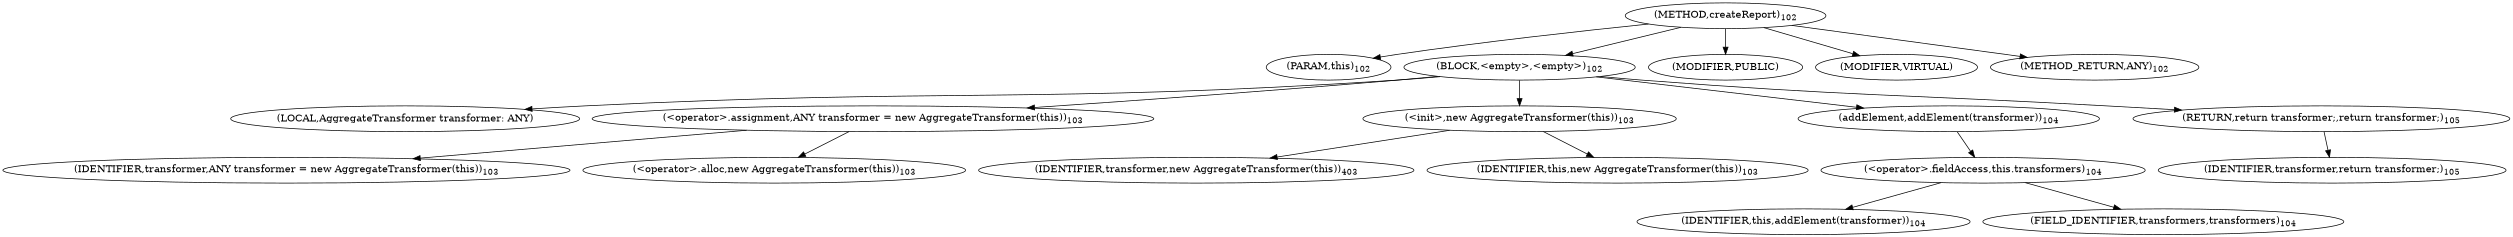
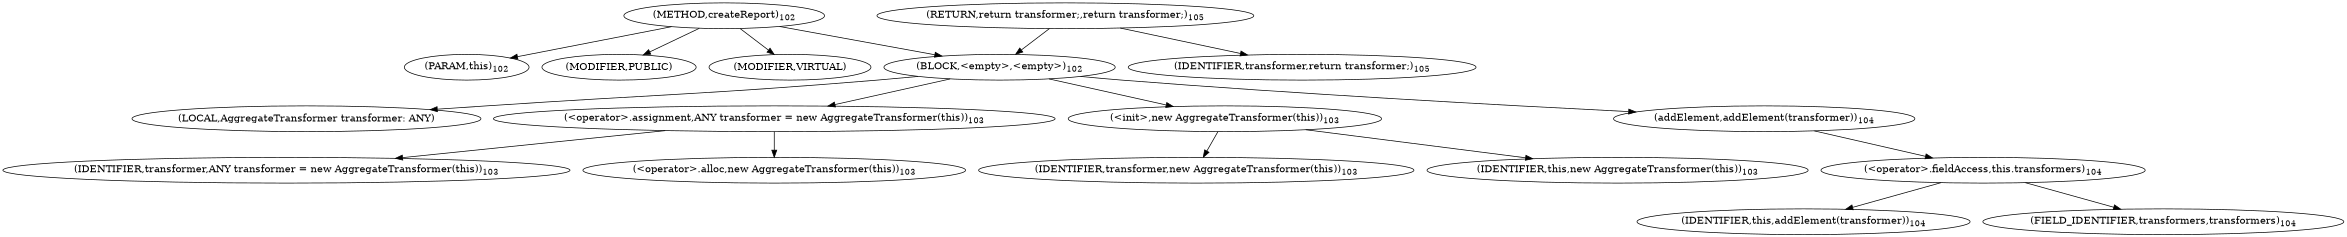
node "(METHOD_RETURN,ANY)": removed
edge "(BLOCK,<empty>,<empty>)" -> "(RETURN,return transformer;,return transformer;)": reversed
node "(IDENTIFIER,transformer,new AggregateTransformer(this))": text "403" -> "103"
